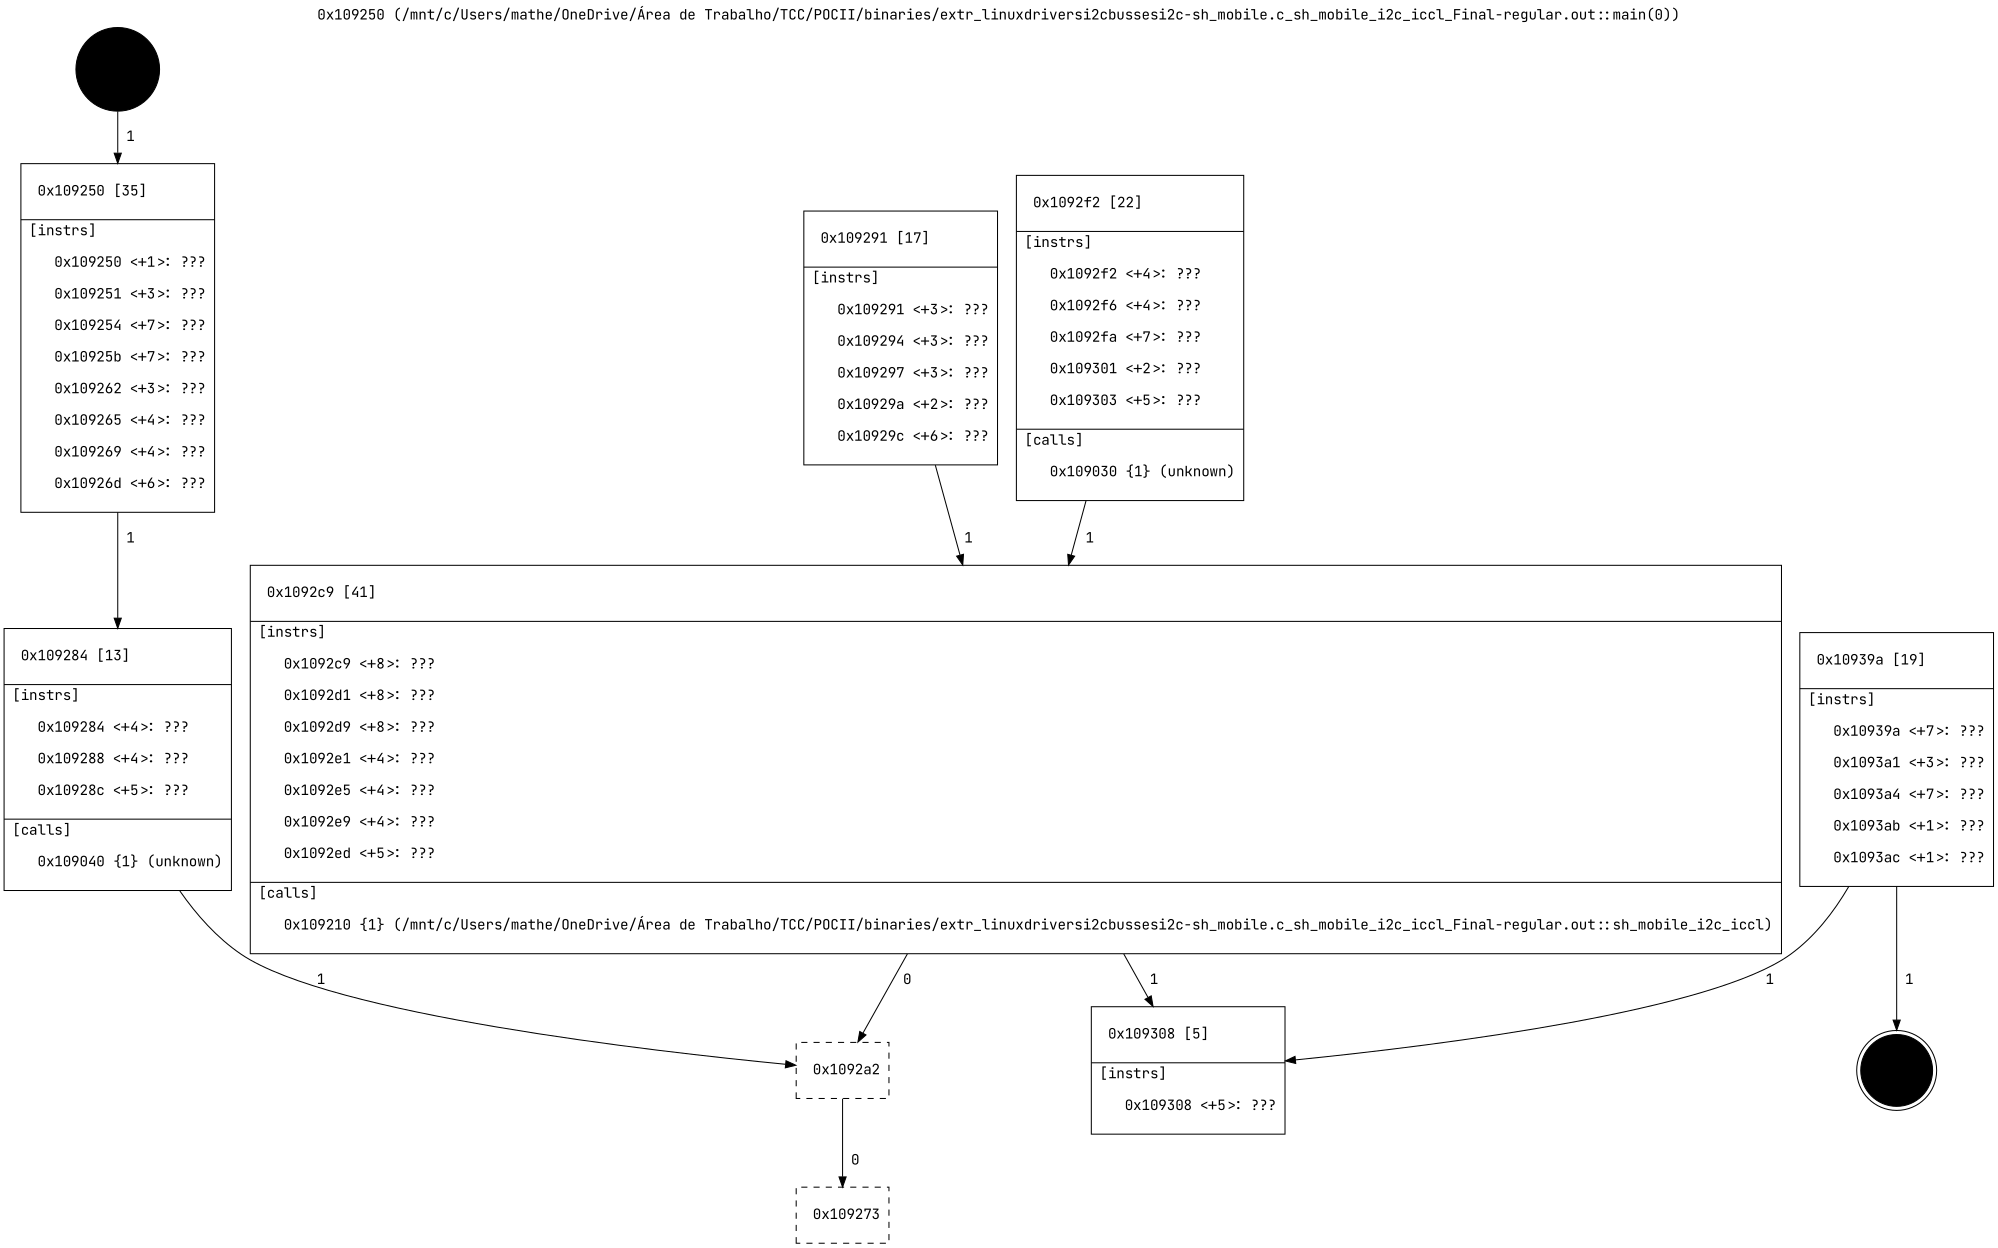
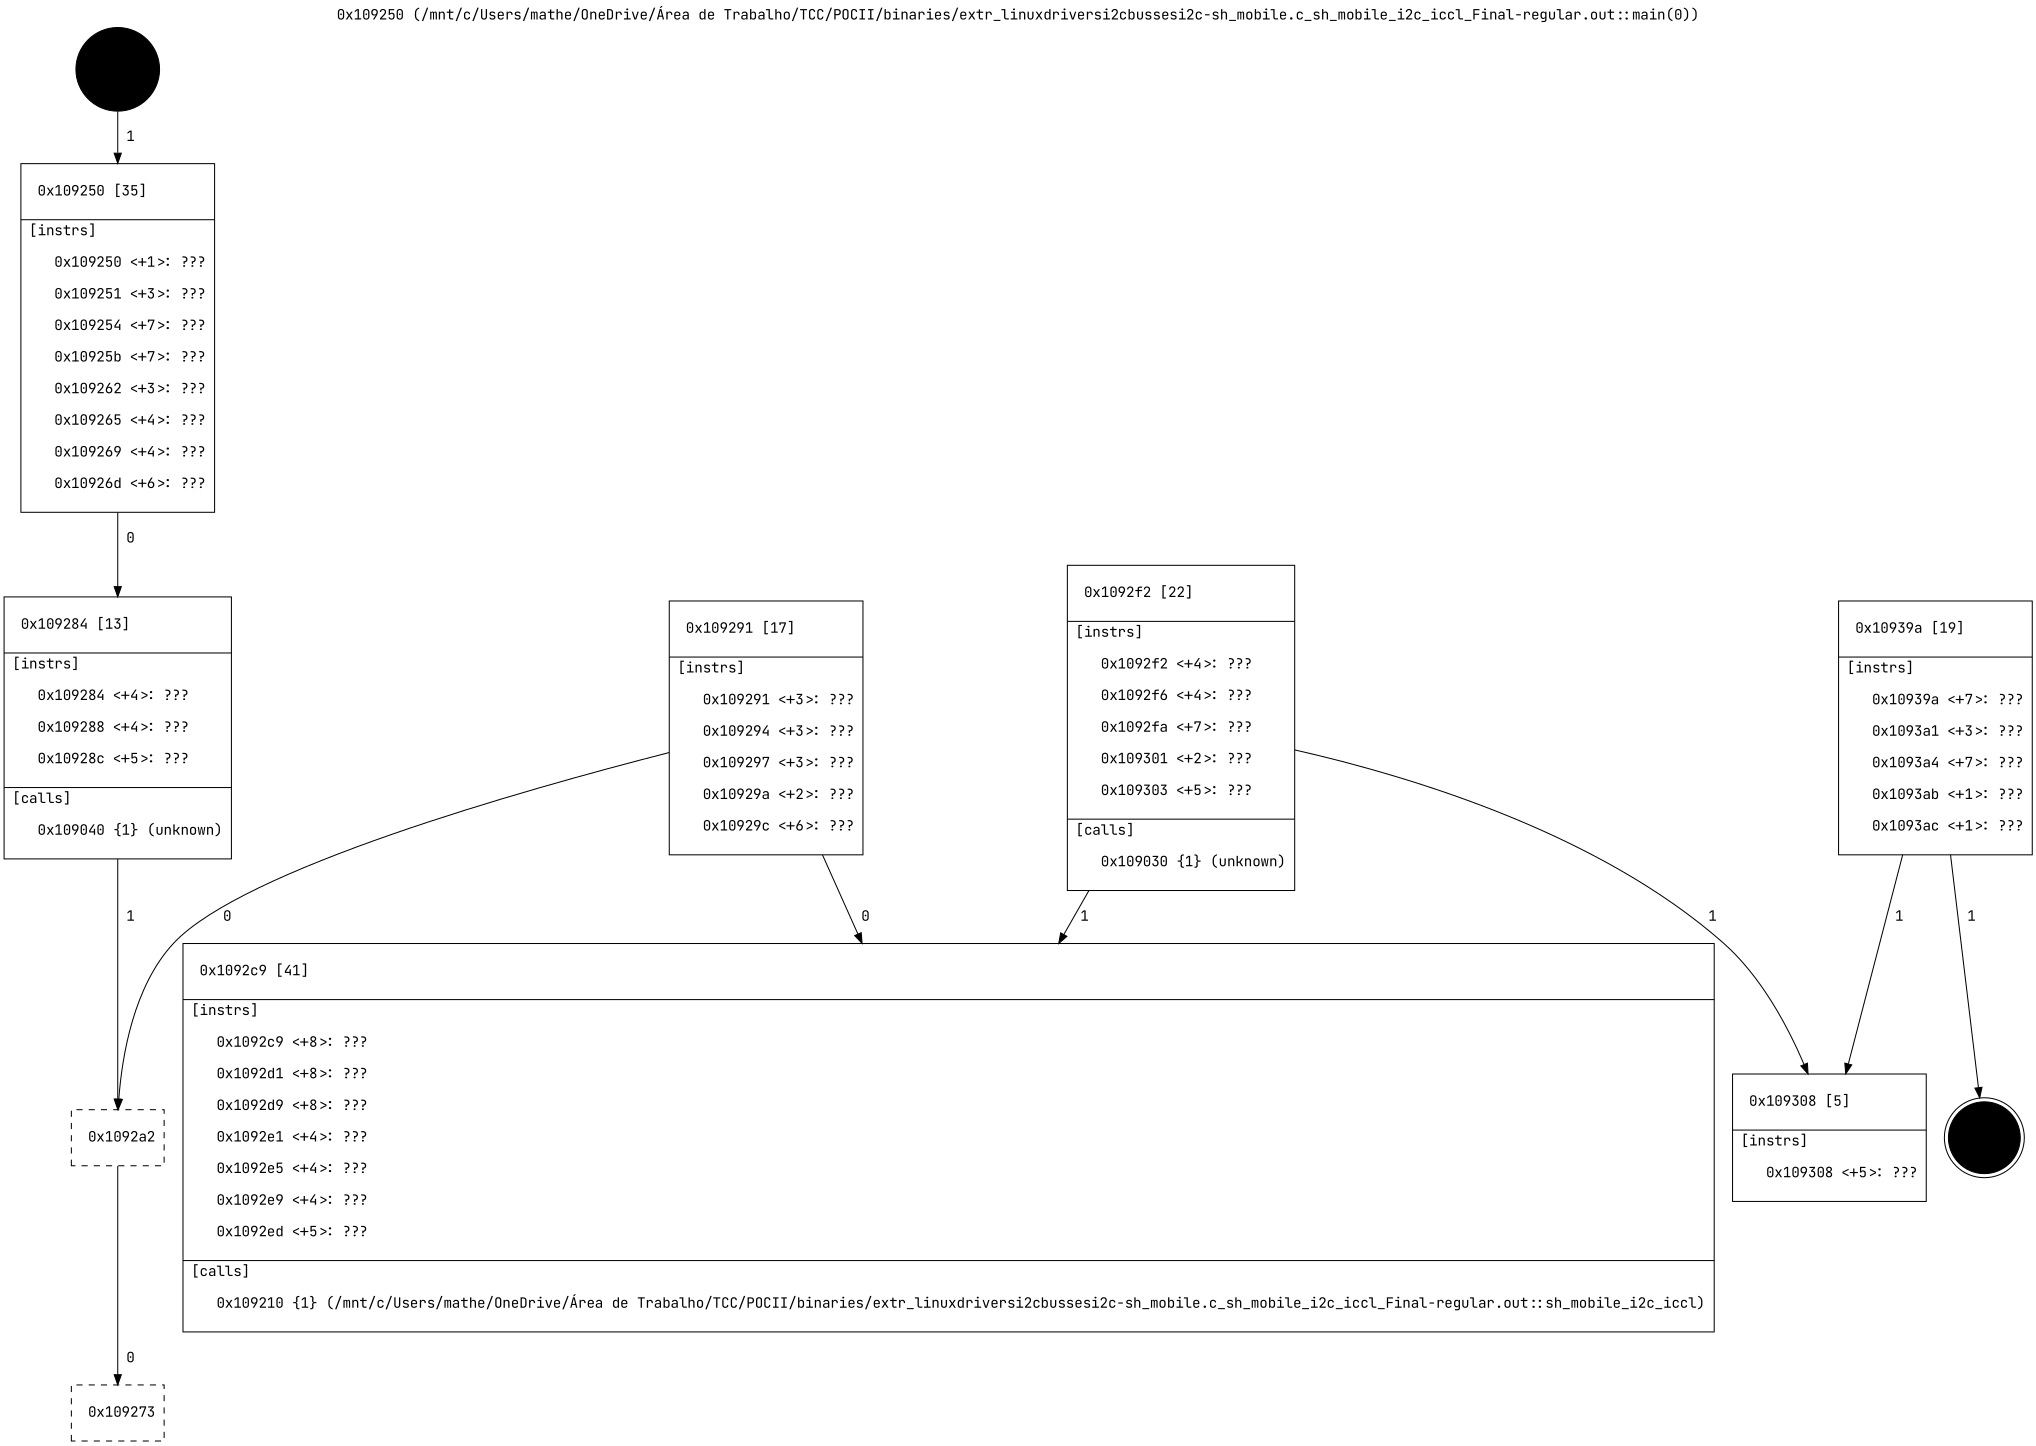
edge "0x109250 [35]" -> "0x109284 [13]": label " 1" -> " 0"
edge "0x109291 [17]" -> "0x1092c9 [41]": label " 1" -> " 0"
edge "0x1092c9 [41]" -> "0x109308 [5]": now "0x1092f2 [22]" -> "0x109308 [5]"
edge "0x1092c9 [41]" -> "0x1092a2": now "0x109291 [17]" -> "0x1092a2"
